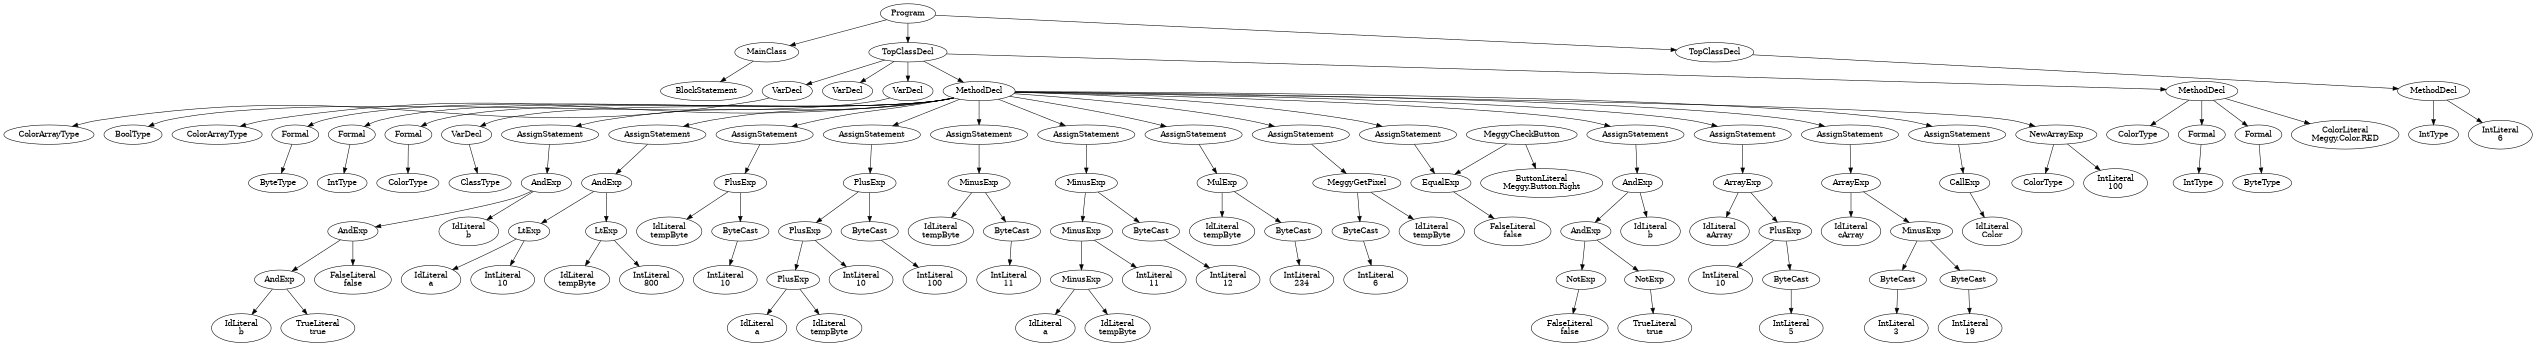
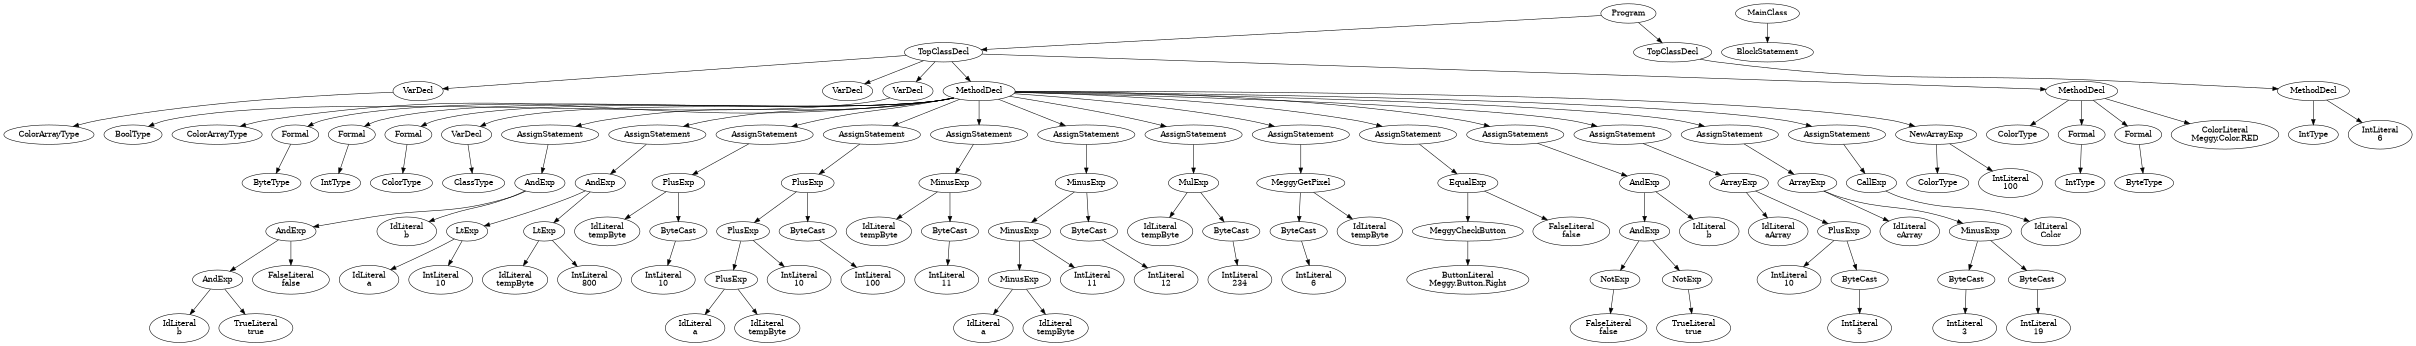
edge "Program" -> "MainClass": removed
edge "MeggyCheckButton" -> "EqualExp": reversed
